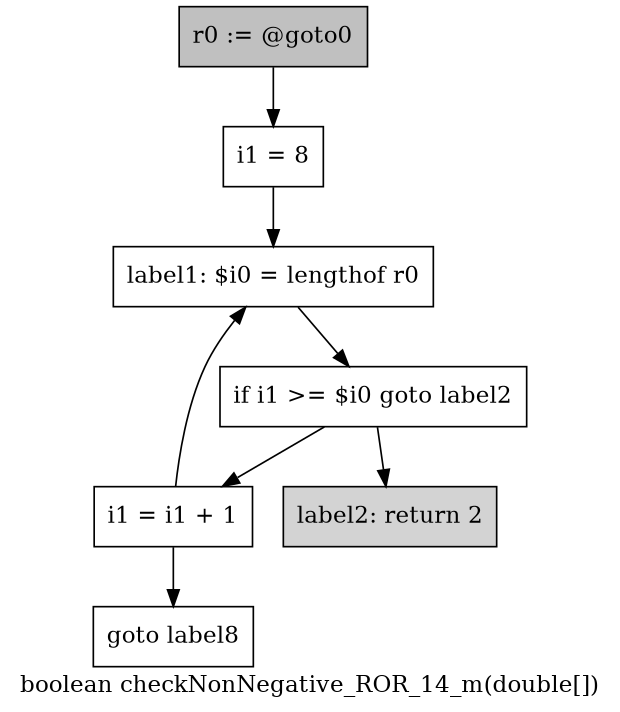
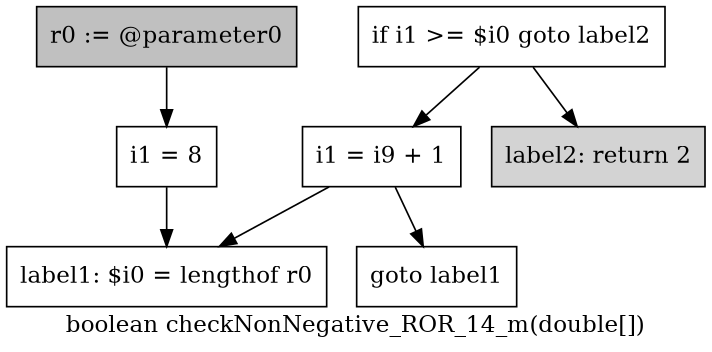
node "r0 := @goto0": label "r0 := @goto0" -> "r0 := @parameter0"
edge "label1: $i0 = lengthof r0" -> "if i1 >= $i0 goto label2": removed
node "i1 = i1 + 1": label "i1 = i1 + 1" -> "i1 = i9 + 1"
node "goto label8": label "goto label8" -> "goto label1"
